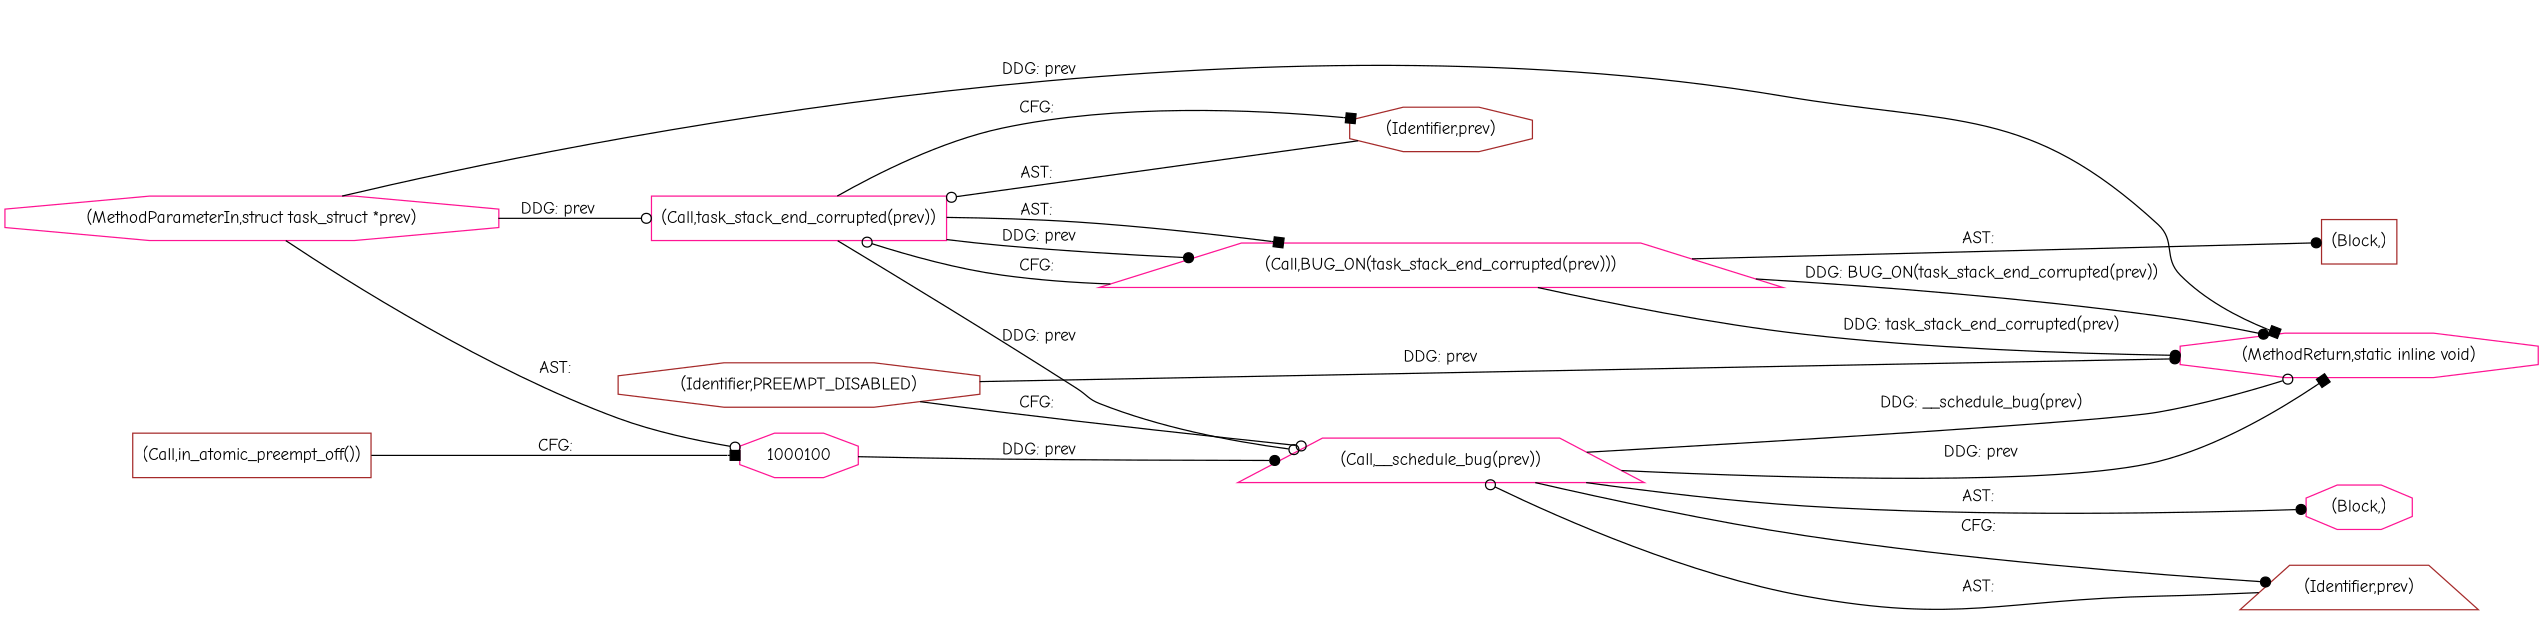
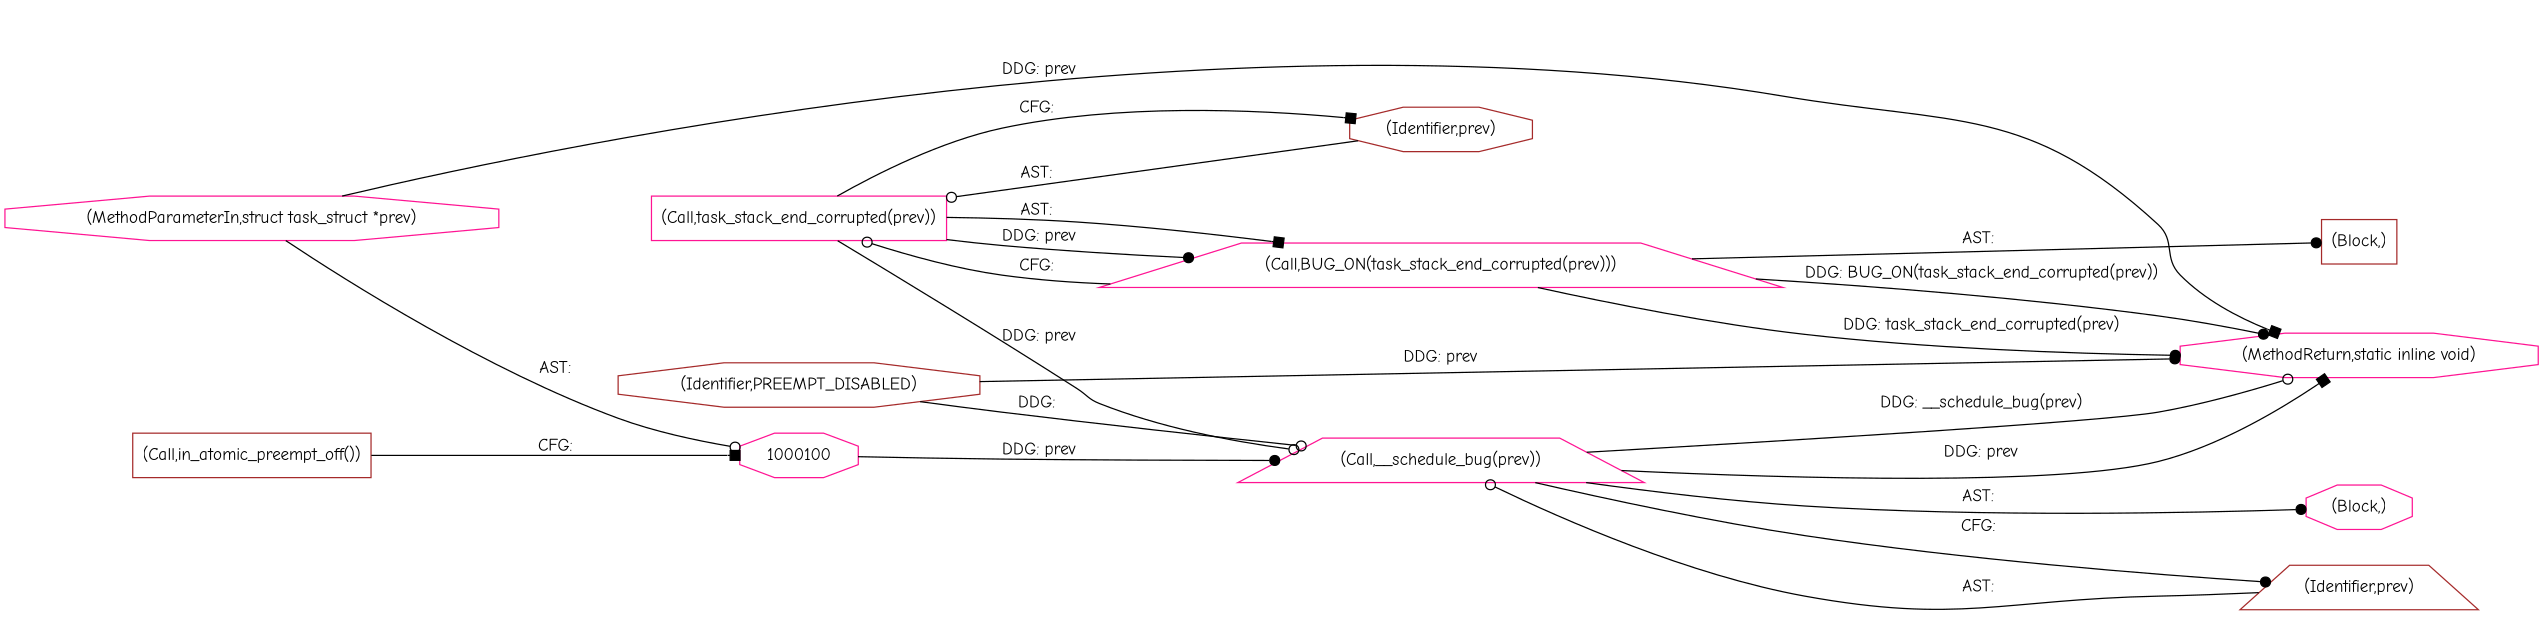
edge "(MethodParameterIn,struct task_struct *prev)" -> "(Call,task_stack_end_corrupted(prev))": removed, label "DDG: prev"
edge "(Identifier,PREEMPT_DISABLED)" -> "(Call,__schedule_bug(prev))": label "CFG: " -> "DDG: "
